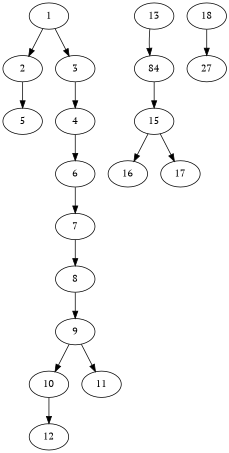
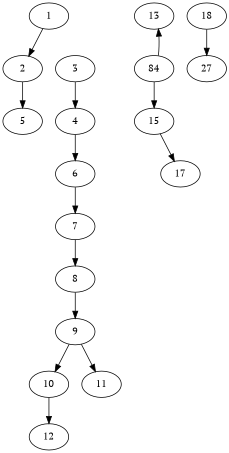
edge "1" -> "3": removed
edge "13" -> "84": reversed
node "16": removed
